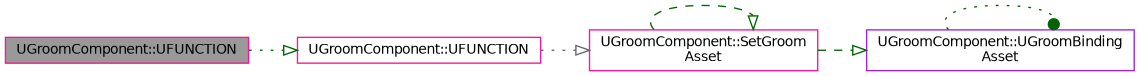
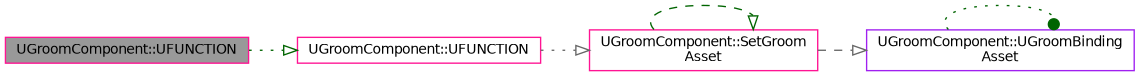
edge "UGroomComponent::SetGroom Asset" -> "UGroomComponent::UGroomBinding Asset": color darkgreen -> gray40
